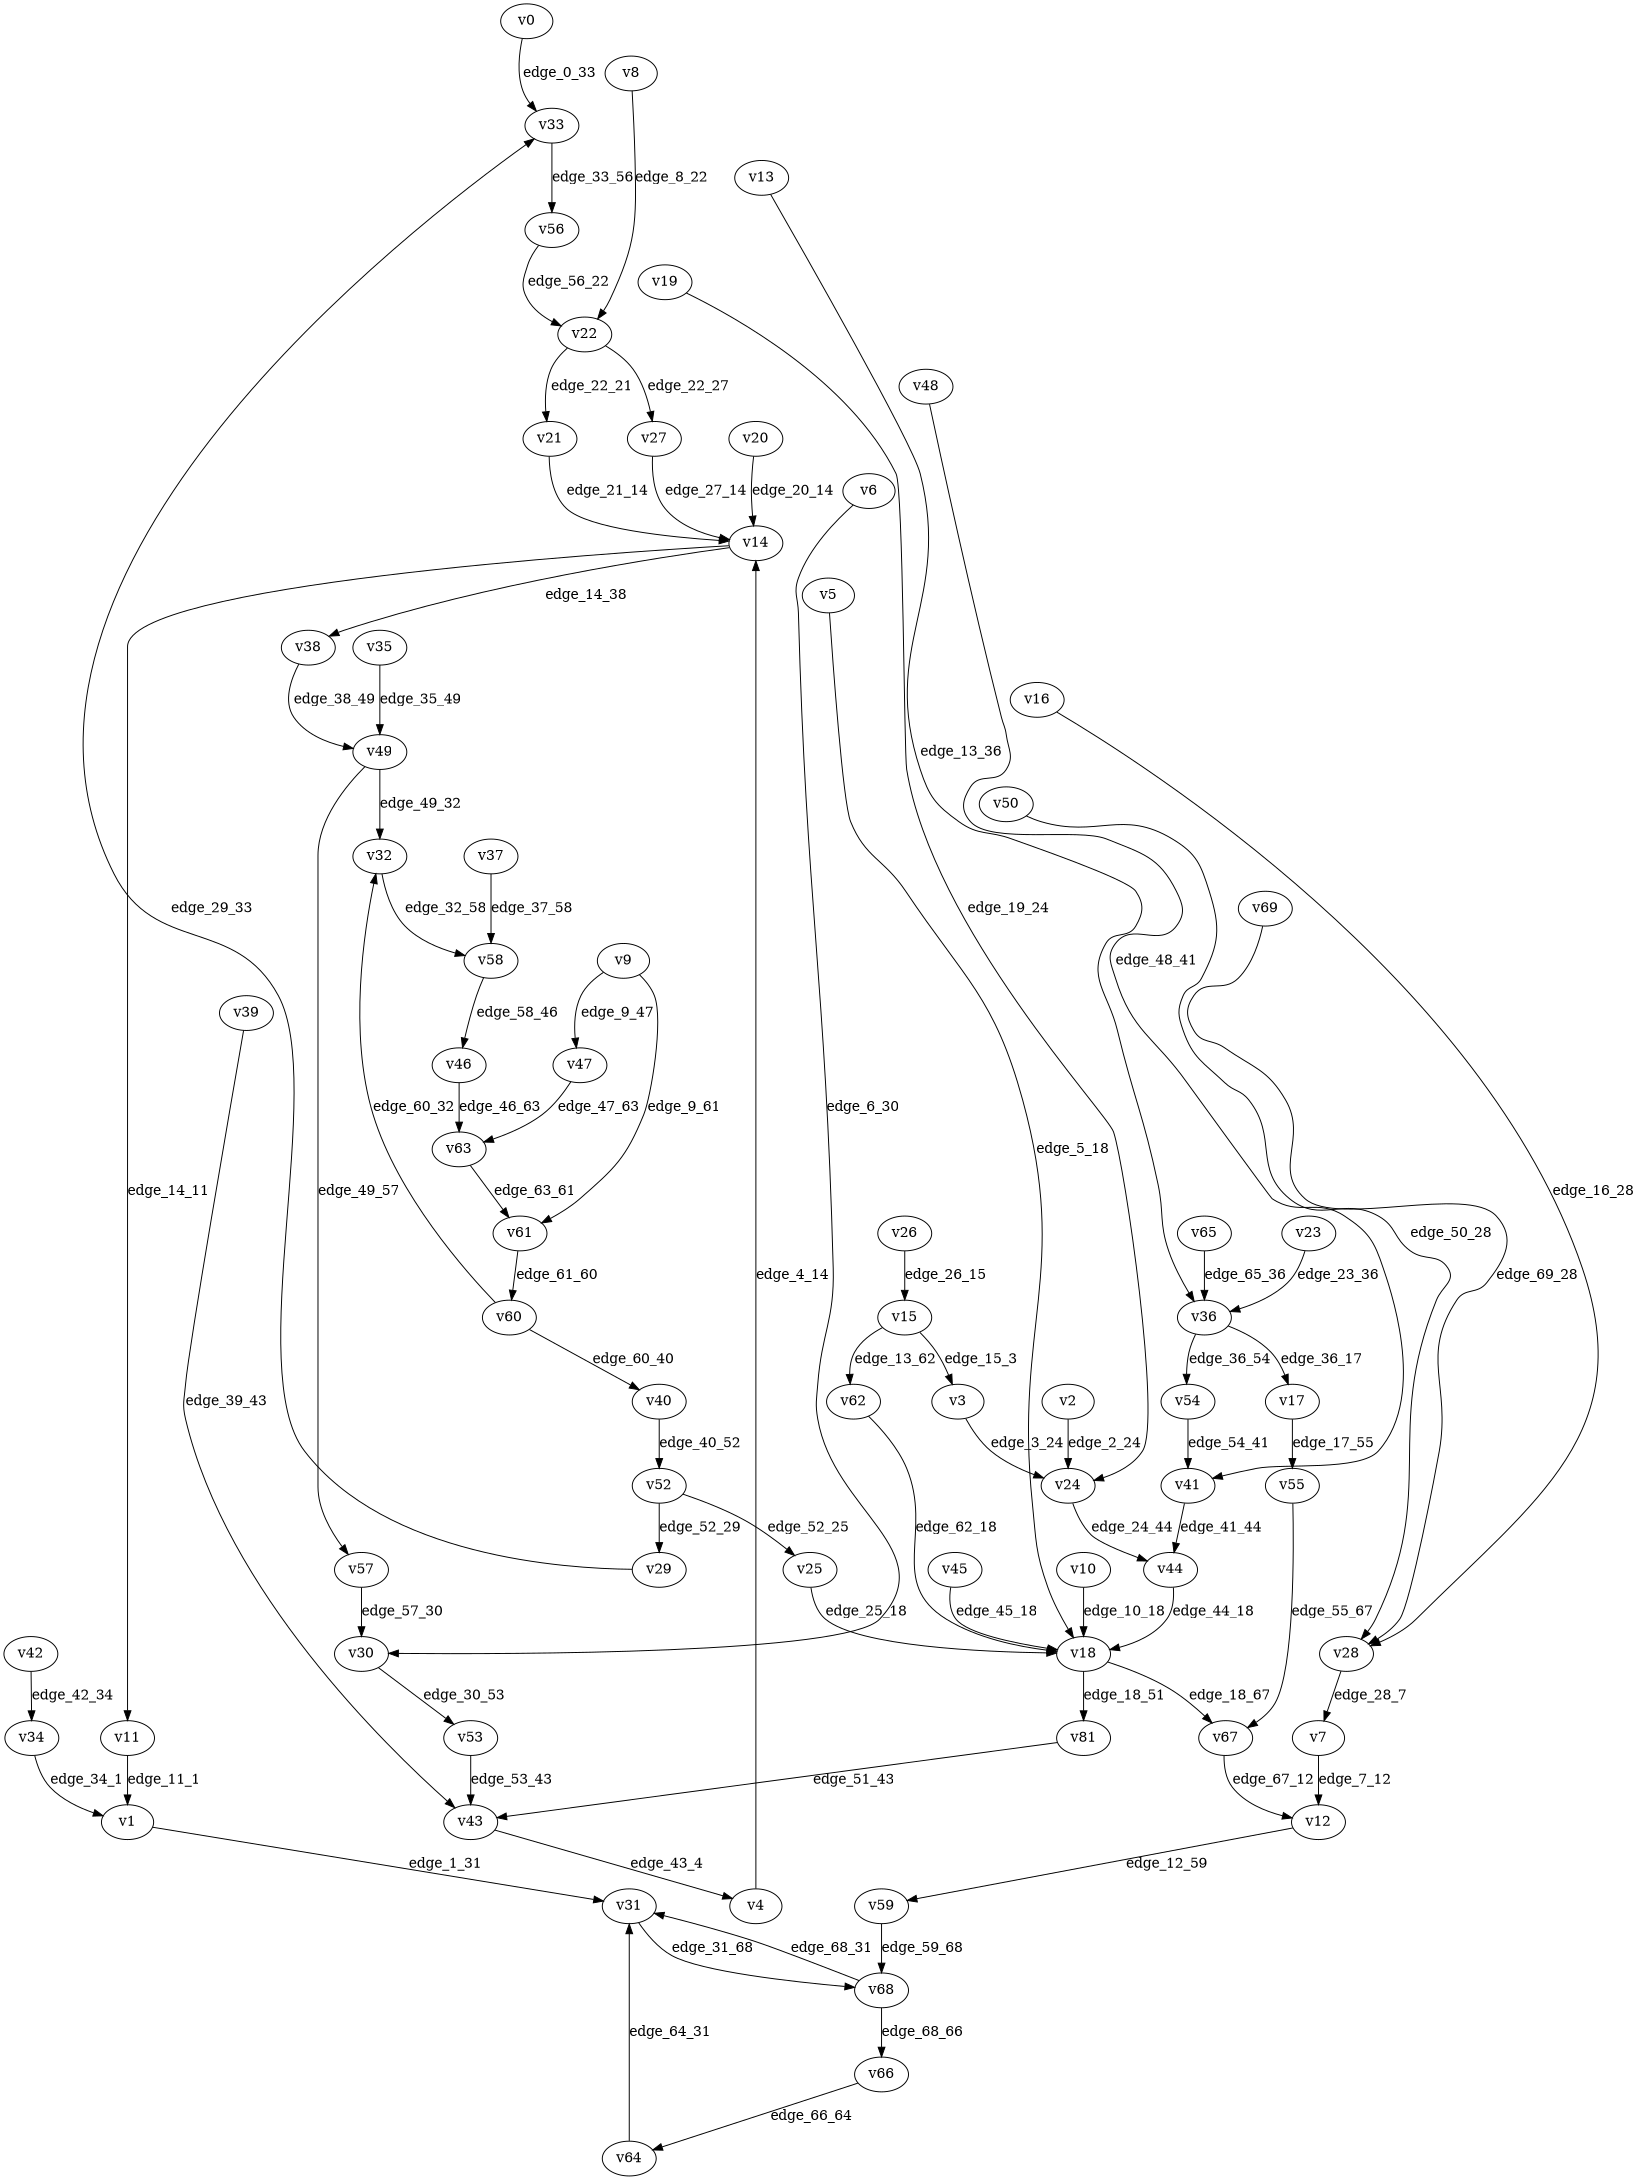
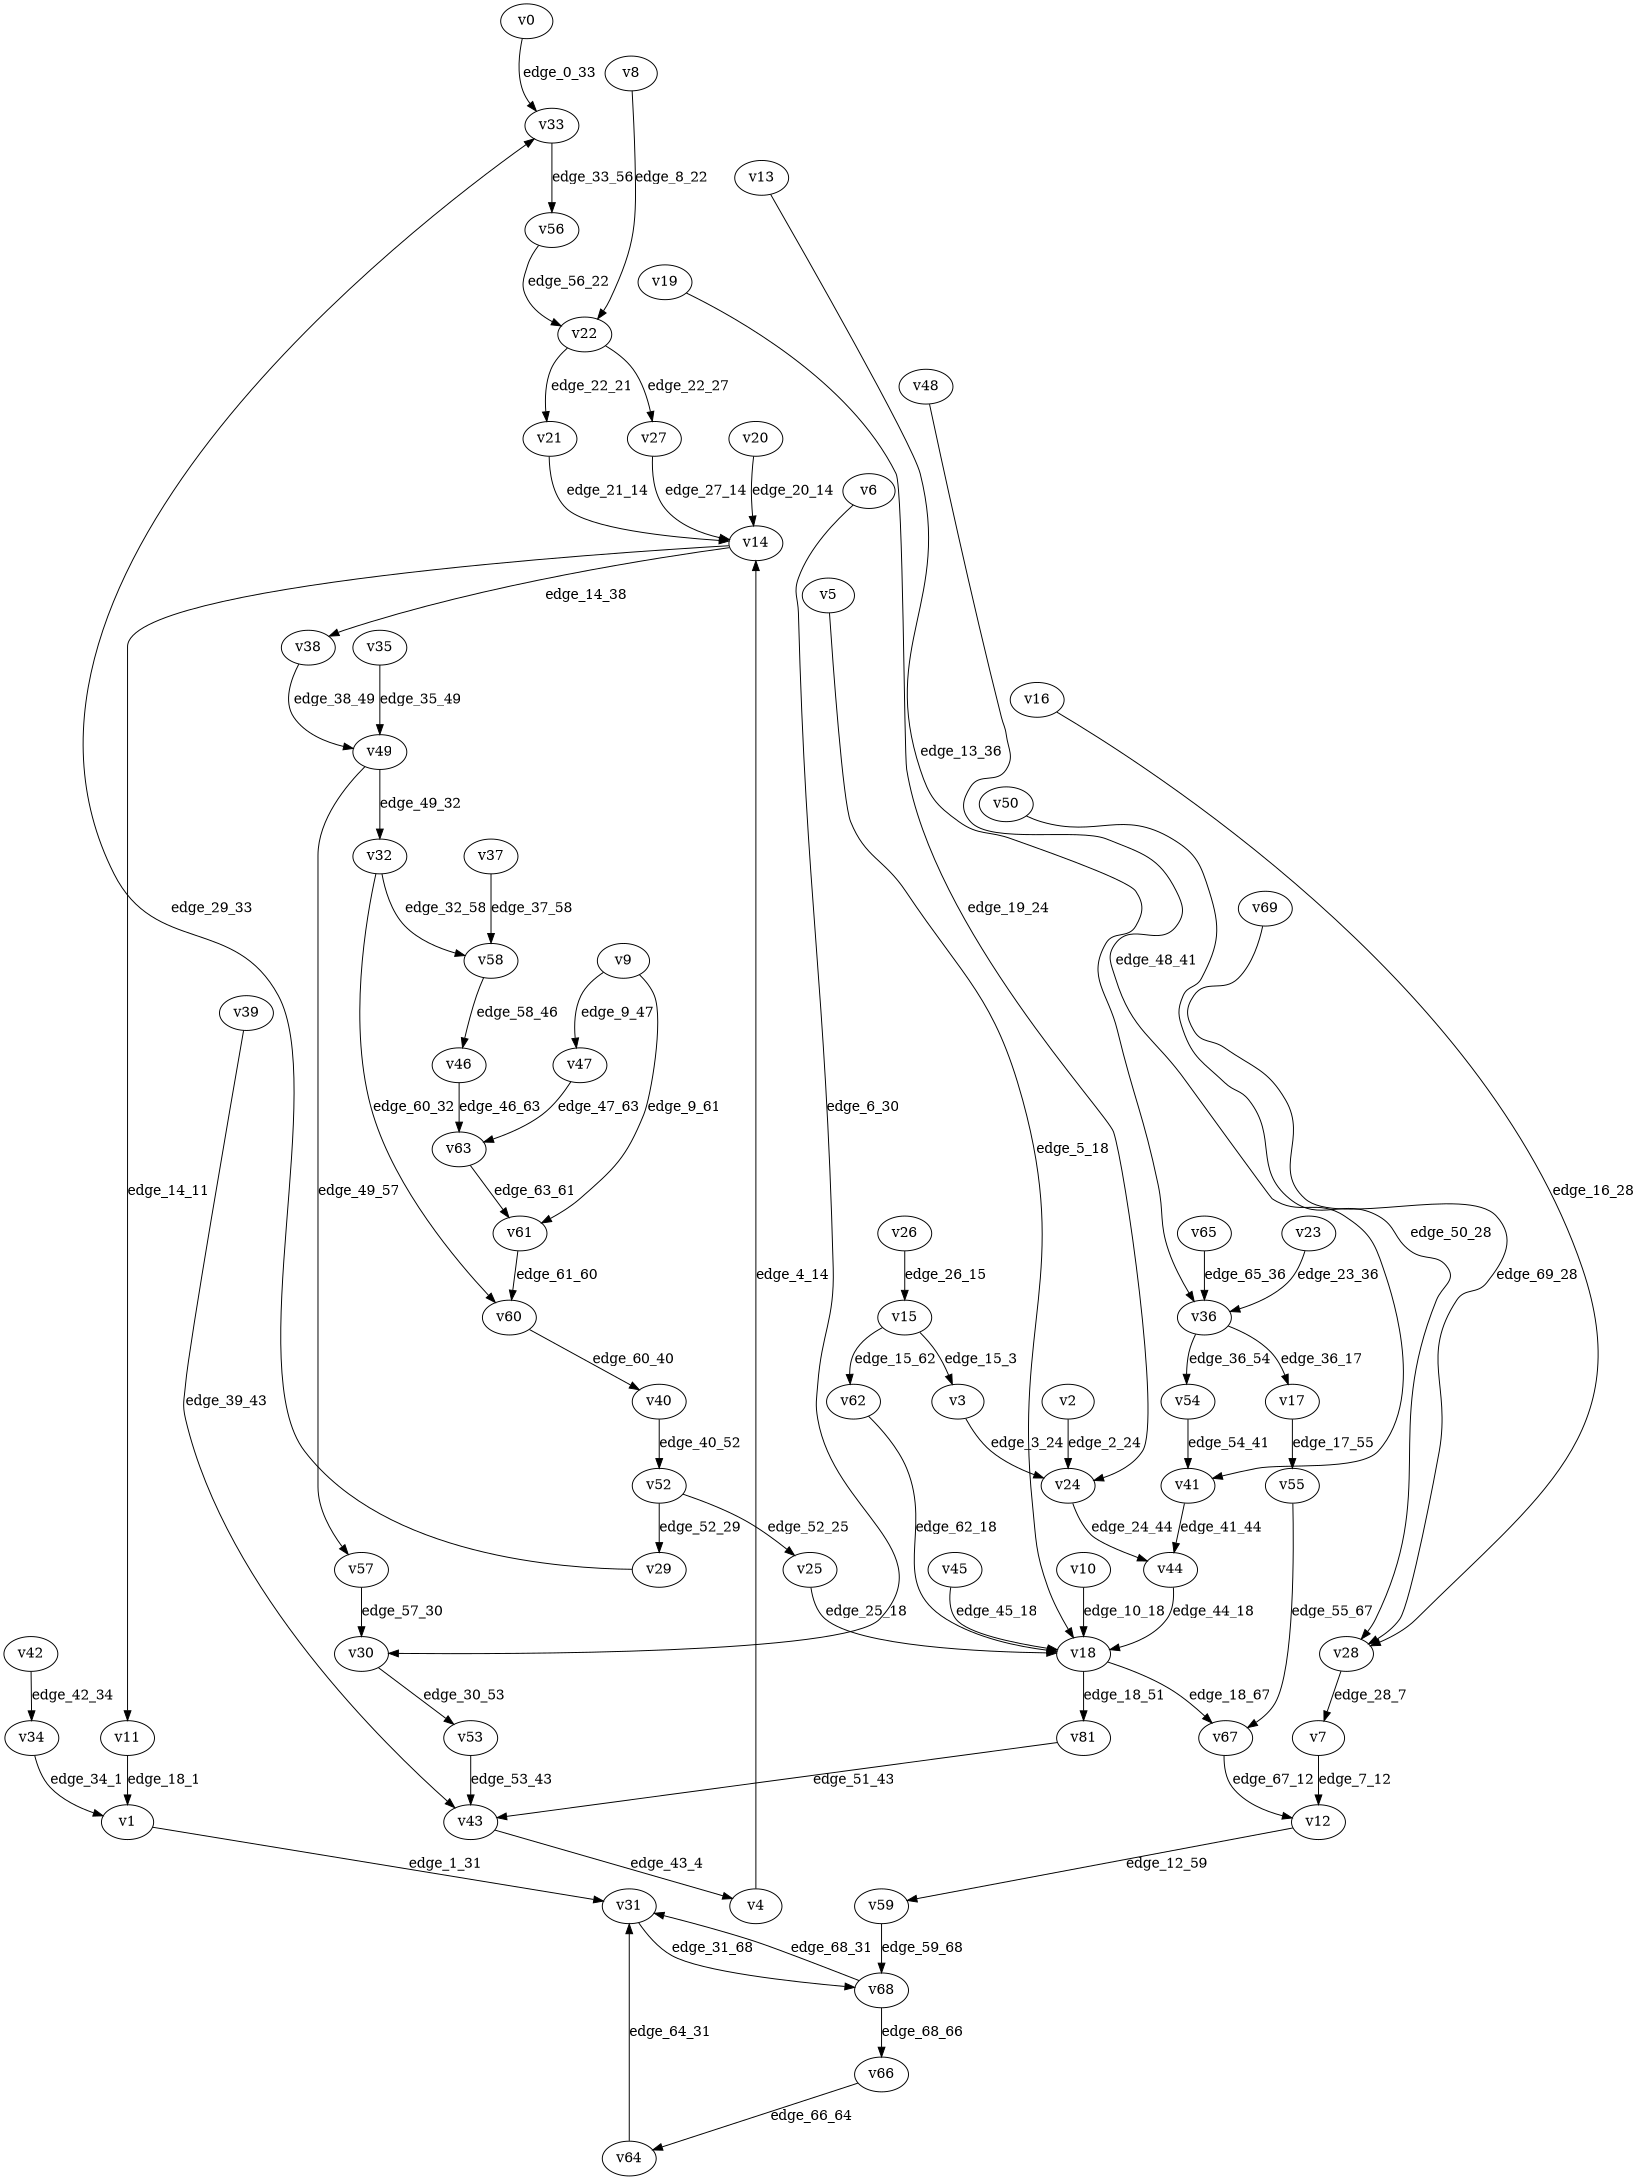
edge "v60" -> "v32": reversed
edge "v15" -> "v62": label "edge_13_62" -> "edge_15_62"
edge "v11" -> "v1": label "edge_11_1" -> "edge_18_1"
